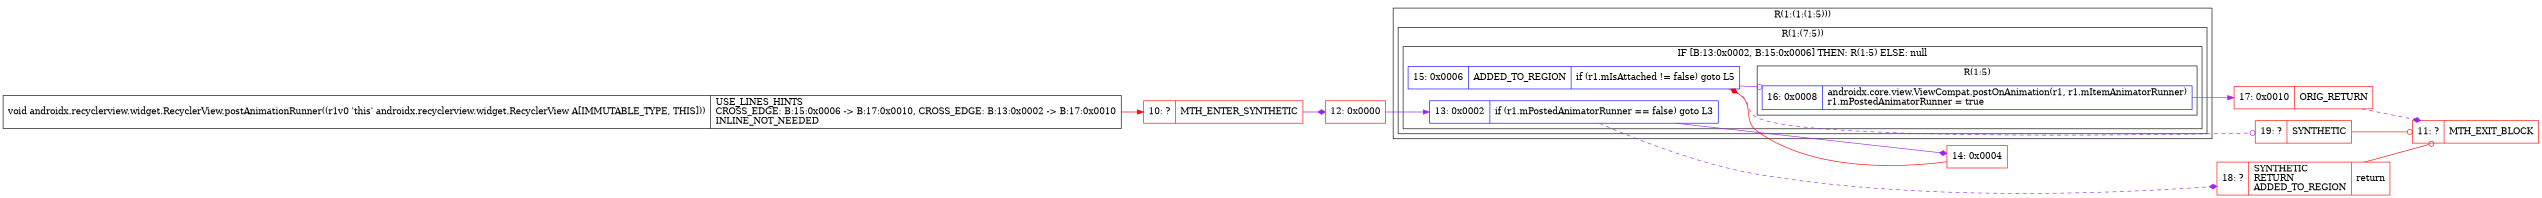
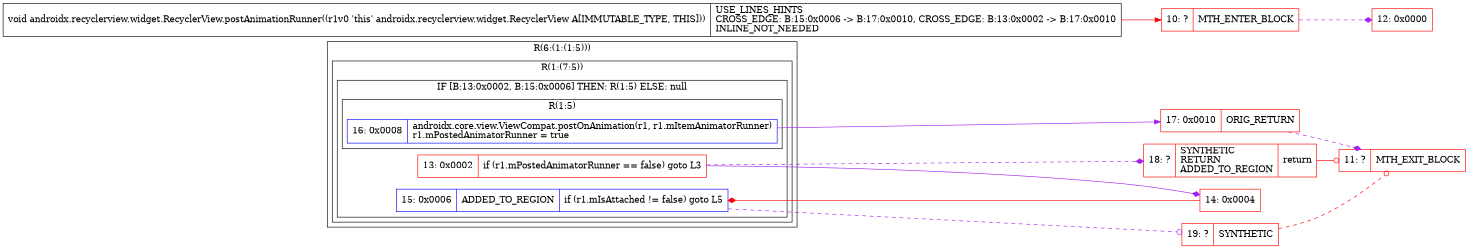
cluster "R(1:(1:(1:5)))": label "R(1:(1:(1:5)))" -> "R(6:(1:(1:5)))"
edge "15: 0x0006" -> "16: 0x0008": removed
node "10: ?": text "MTH_ENTER_SYNTHETIC" -> "MTH_ENTER_BLOCK"
edge "10: ?" -> "12: 0x0000": style solid -> dashed
edge "12: 0x0000" -> "13: 0x0002": removed
node "13: 0x0002": color blue -> red
edge "19: ?" -> "11: ?": style solid -> dashed
